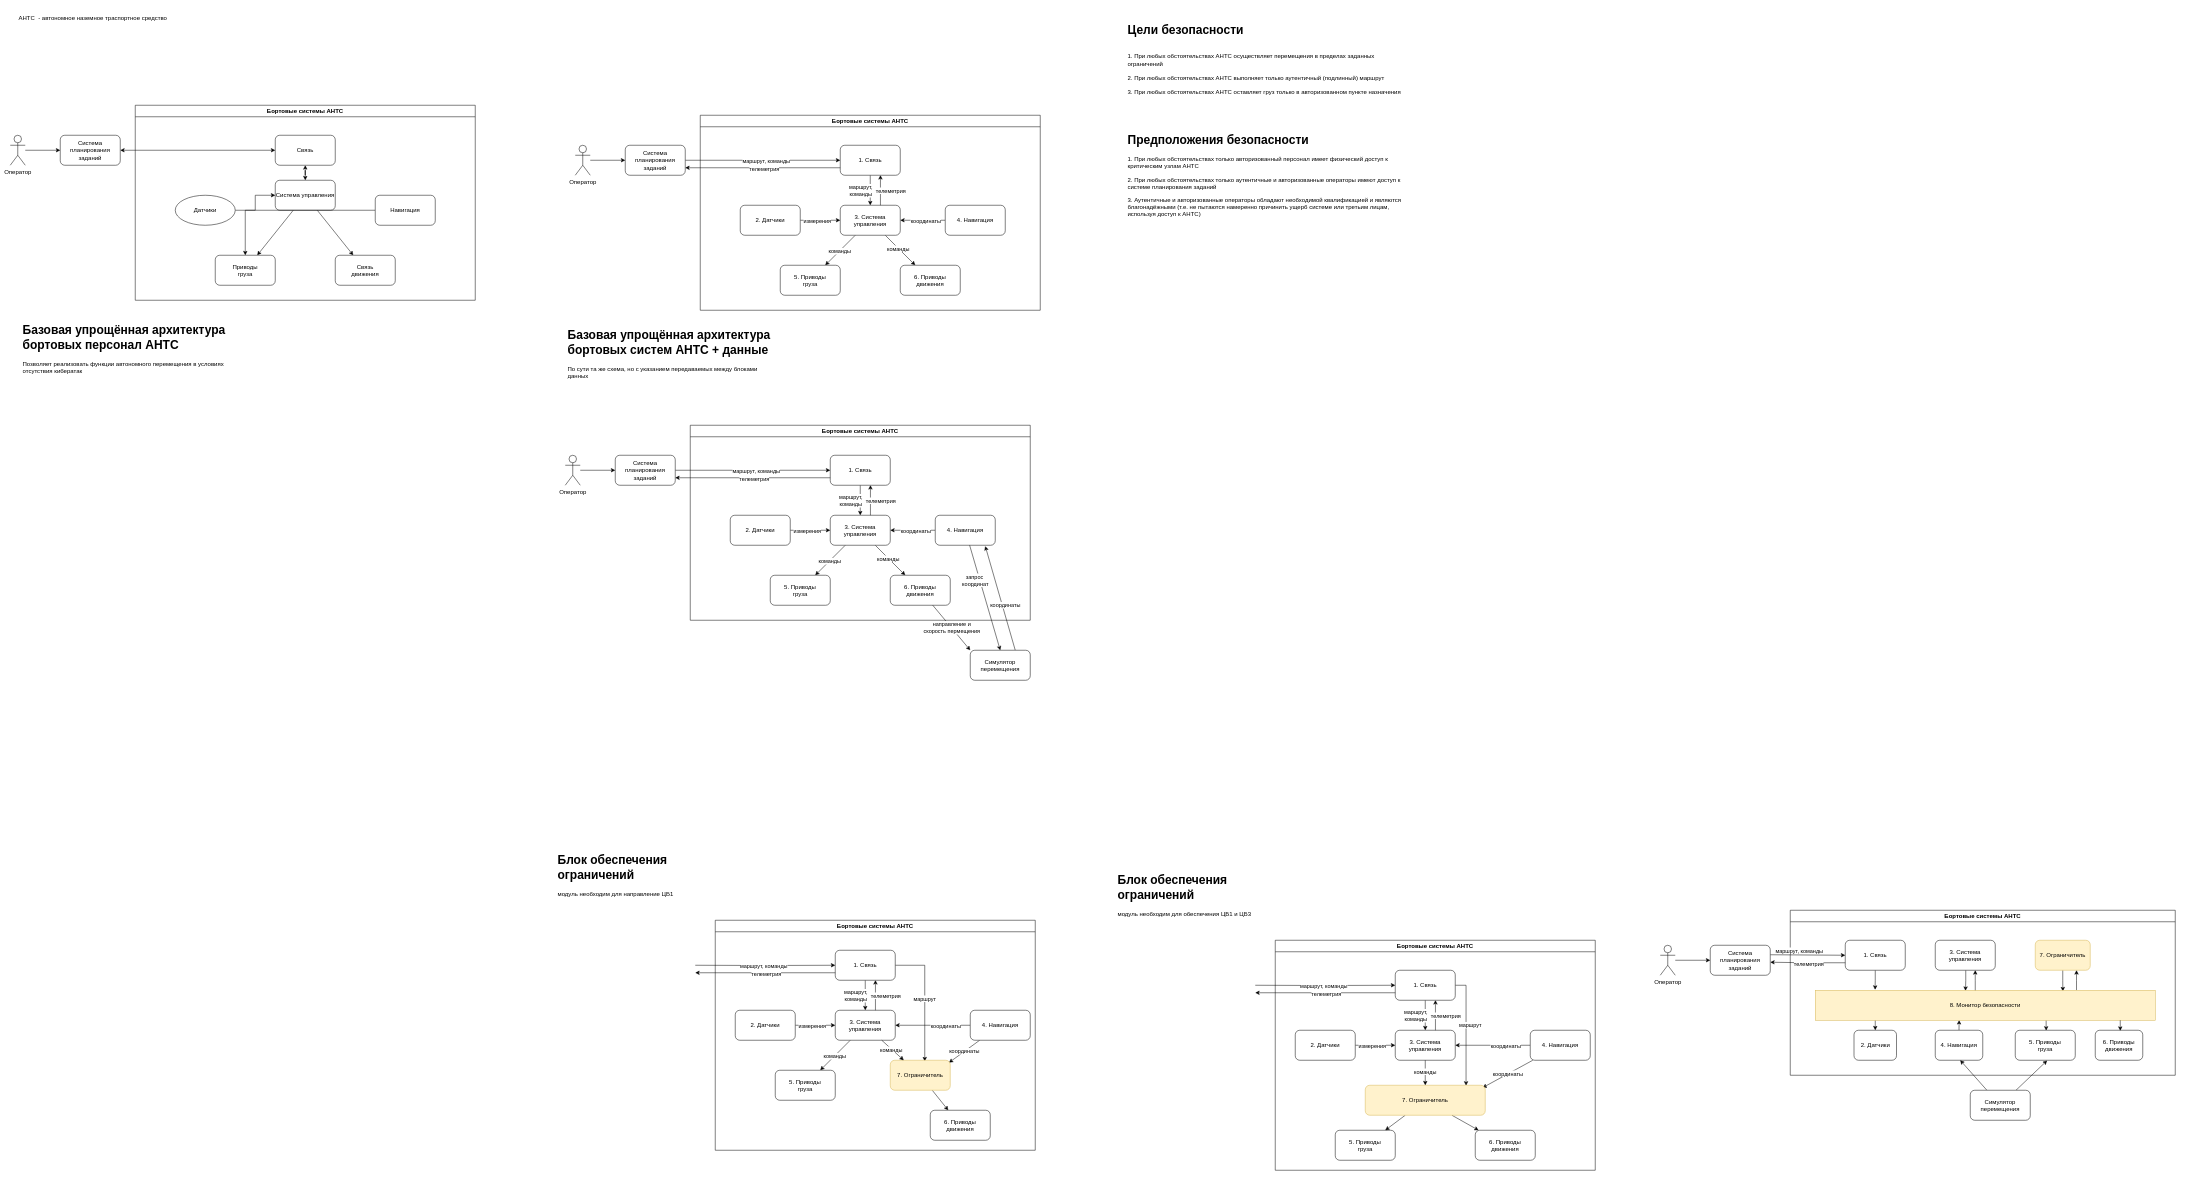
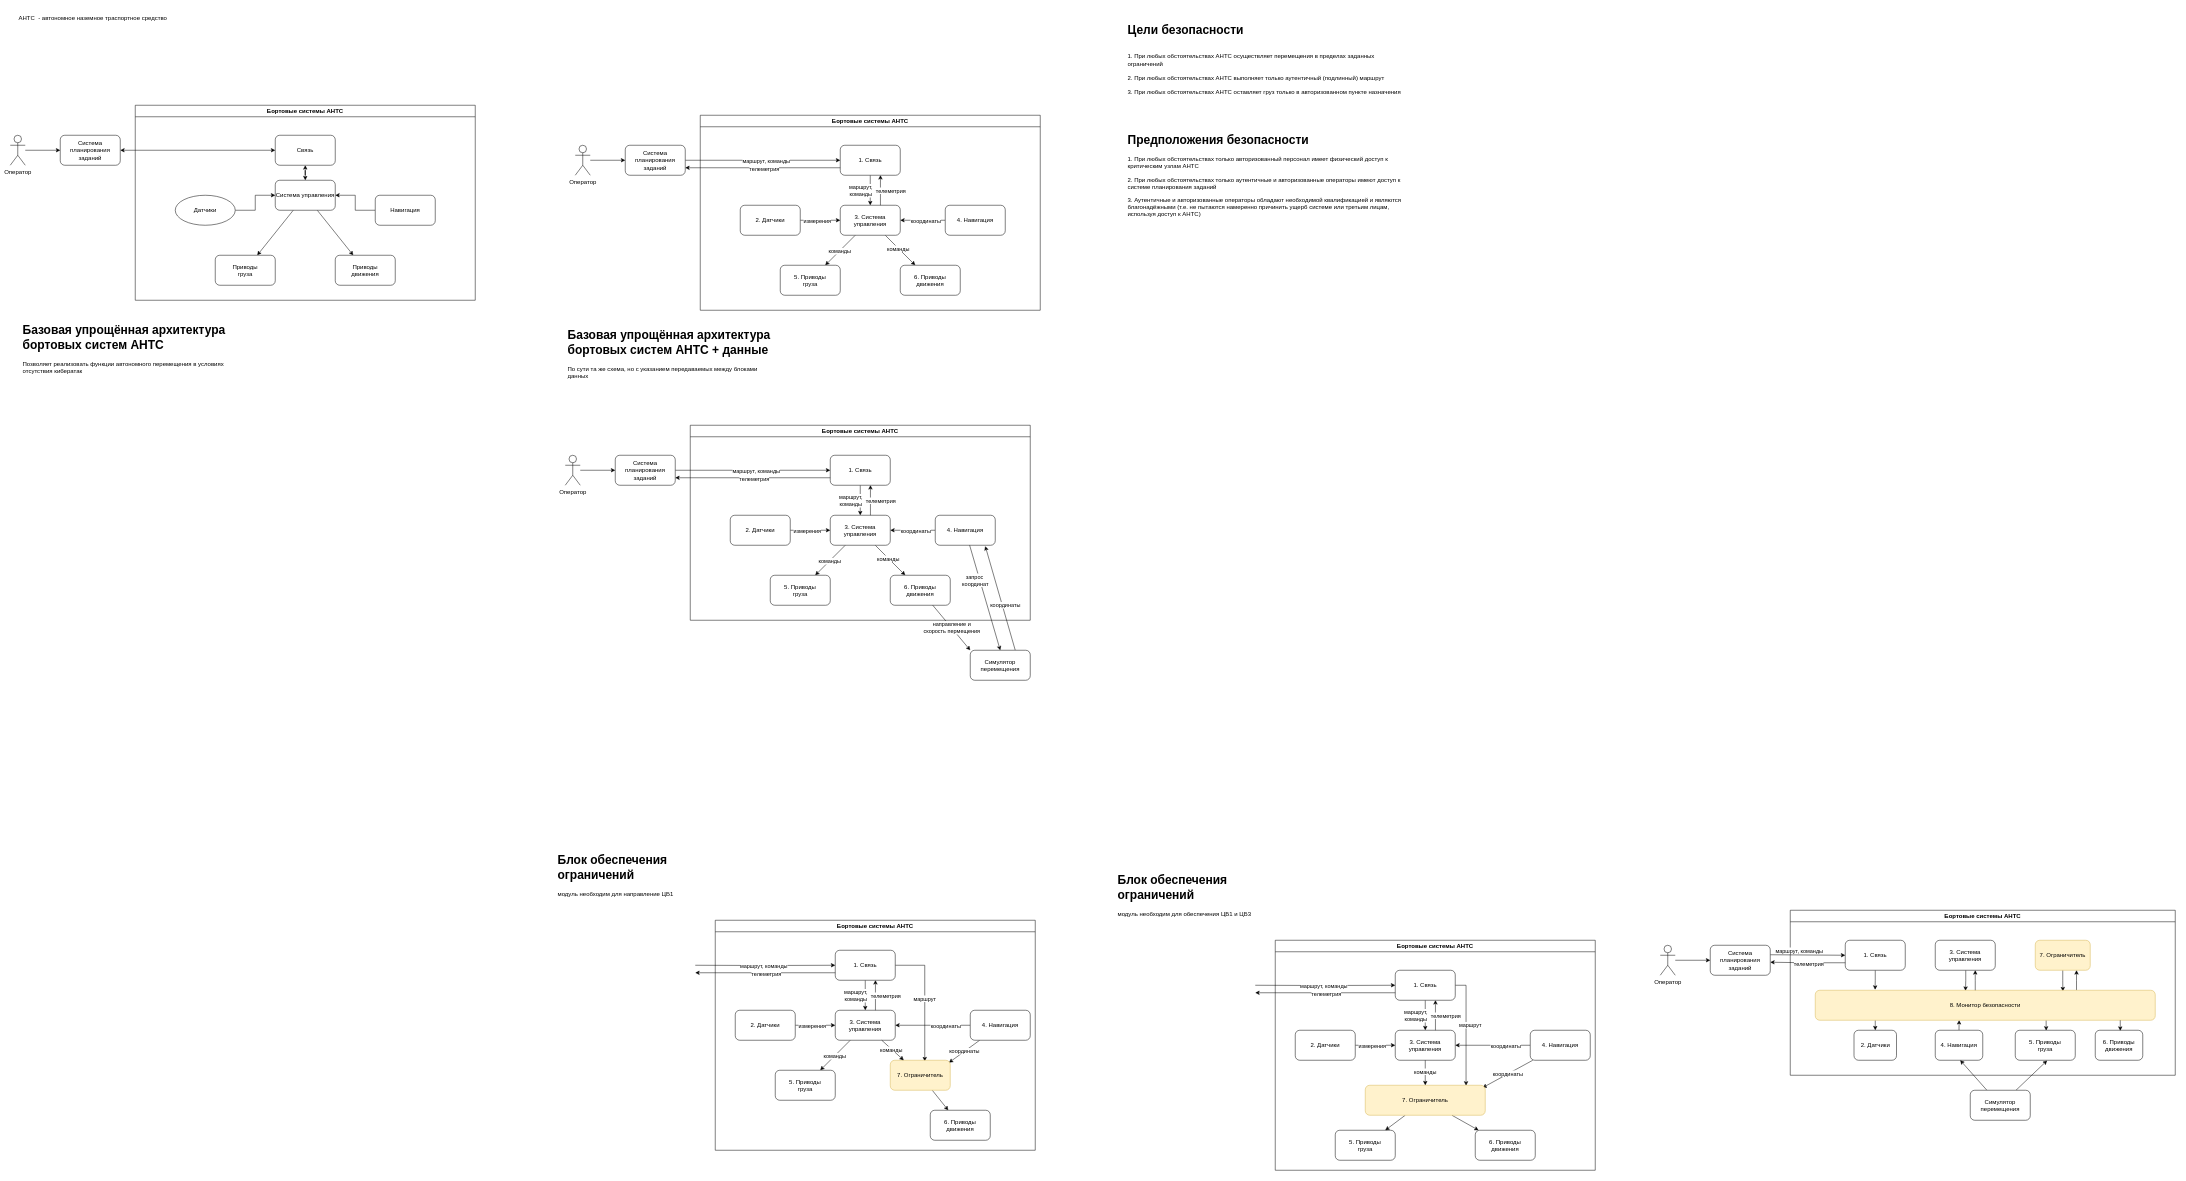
edge "Навигация" -> "Приводы груза": now "Навигация" -> "Система управления"
node "Связь движения": label "Связь движения" -> "Приводы движения"
node "Базовая упрощённая архитектура бортовых персонал АНТСПозволяет реализовать функции автономного перемещения в условиях отсутствия кибератак": label "Базовая упрощённая архитектура бортовых персонал АНТСПозволяет реализовать функции автономного перемещения в условиях отсутствия кибератак" -> "Базовая упрощённая архитектура бортовых систем АНТСПозволяет реализовать функции автономного перемещения в условиях отсутствия кибератак"
node "8. Монитор безопасности": shape rectangle -> rounded rectangle
